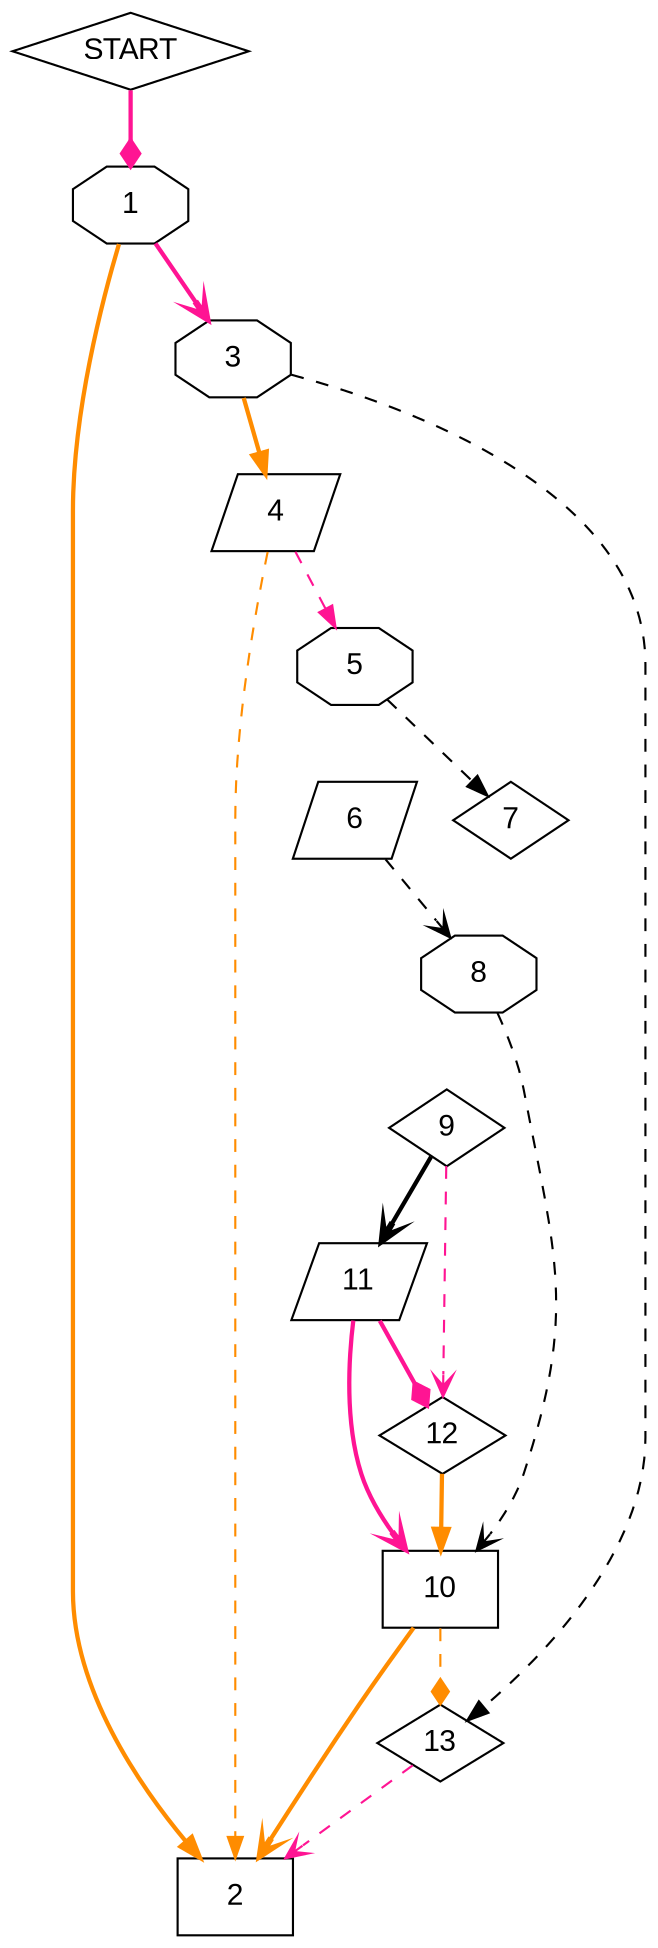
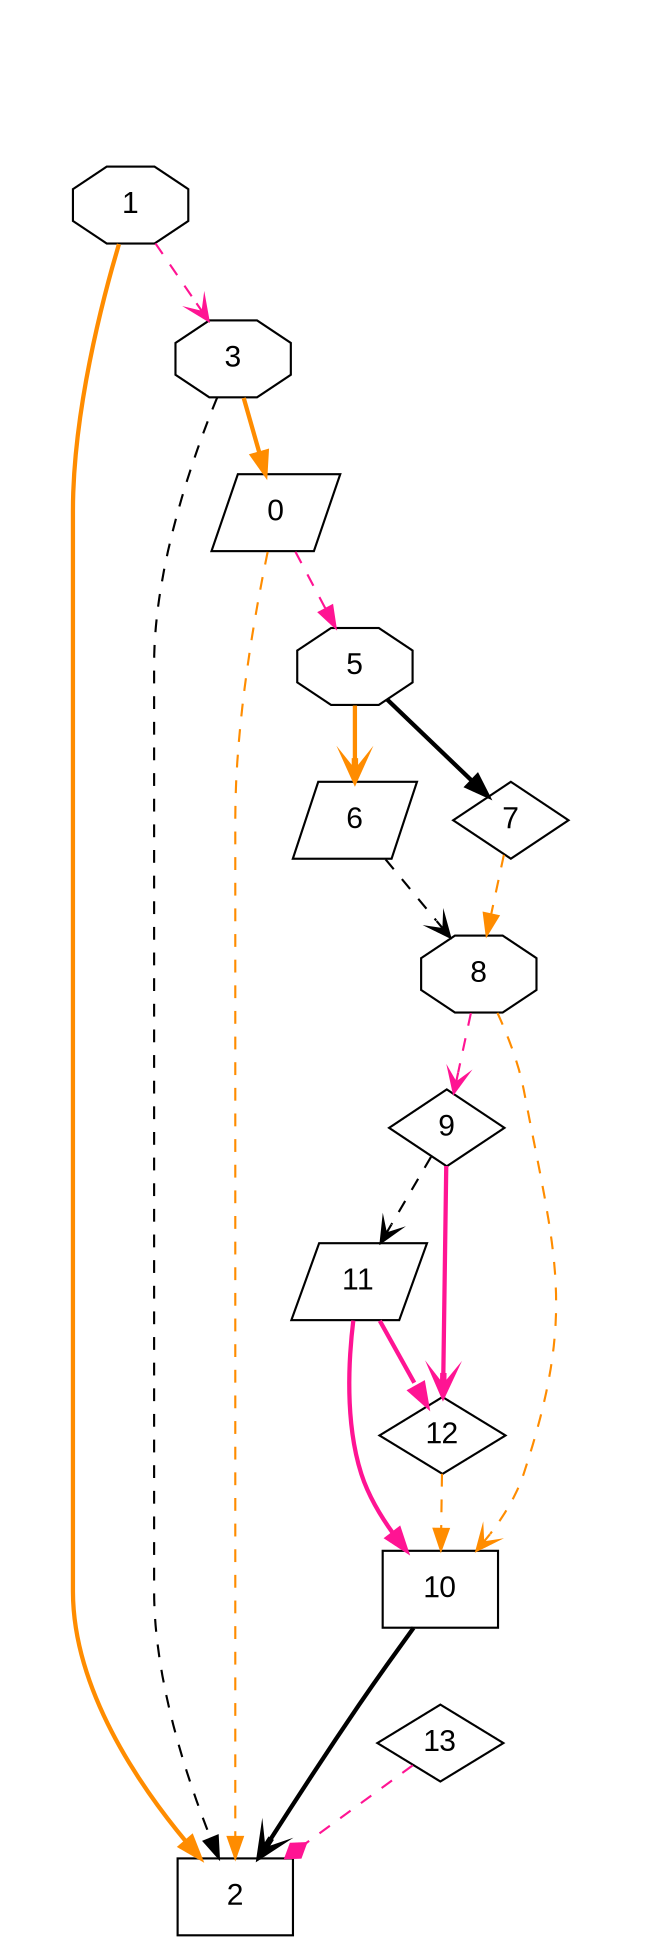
node "START": removed
edge "1" -> "3": style bold -> dashed
node "4": label "4" -> "0"
edge "5" -> "6": added
edge "5" -> "7": style dashed -> bold
edge "7" -> "8": added
edge "3" -> "13": now "3" -> "2"
edge "8" -> "9": added
edge "9" -> "11": style bold -> dashed
edge "9" -> "12": style dashed -> bold
edge "8" -> "10": color black -> darkorange
edge "11" -> "12": arrowhead diamond -> normal
edge "11" -> "10": arrowhead vee -> normal
edge "12" -> "10": style bold -> dashed
edge "10" -> "13": removed
edge "10" -> "2": color darkorange -> black
edge "13" -> "2": arrowhead vee -> diamond
